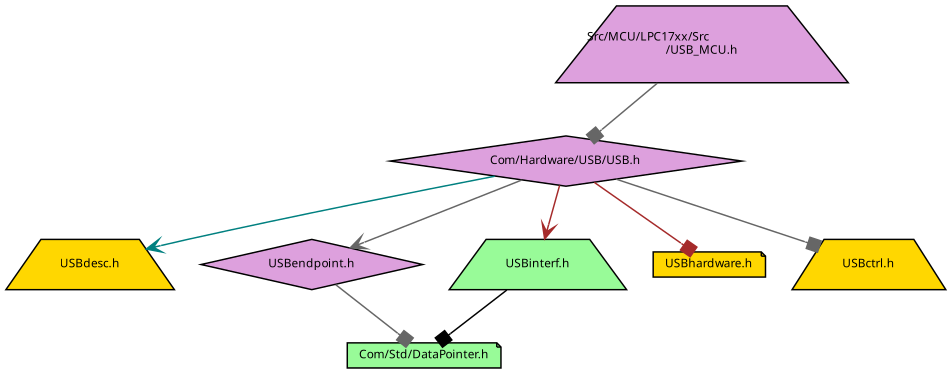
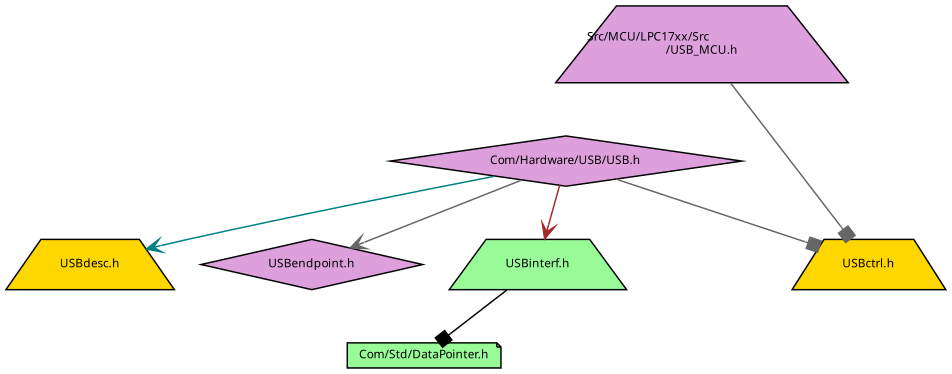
edge "Src/MCU/LPC17xx/Src /USB_MCU.h" -> "Com/Hardware/USB/USB.h": now "Src/MCU/LPC17xx/Src /USB_MCU.h" -> "USBctrl.h"
node "USBhardware.h": removed
edge "USBendpoint.h" -> "Com/Std/DataPointer.h": removed
